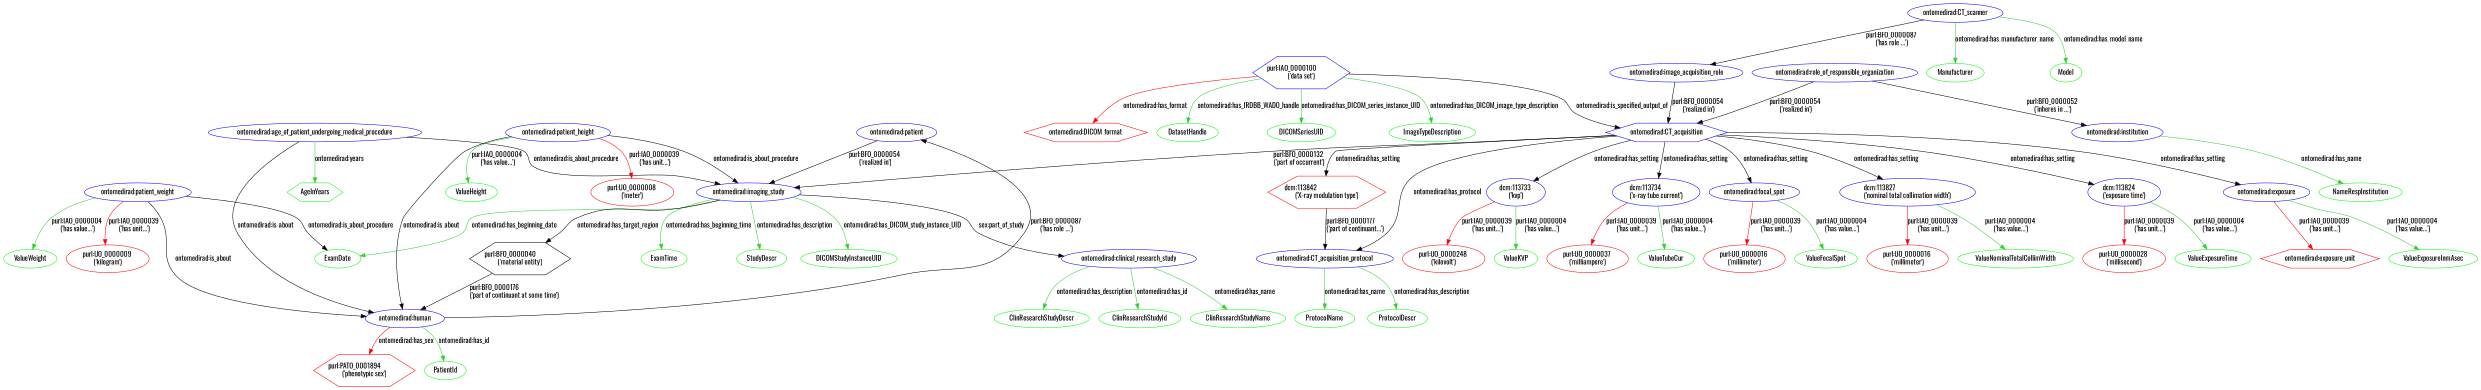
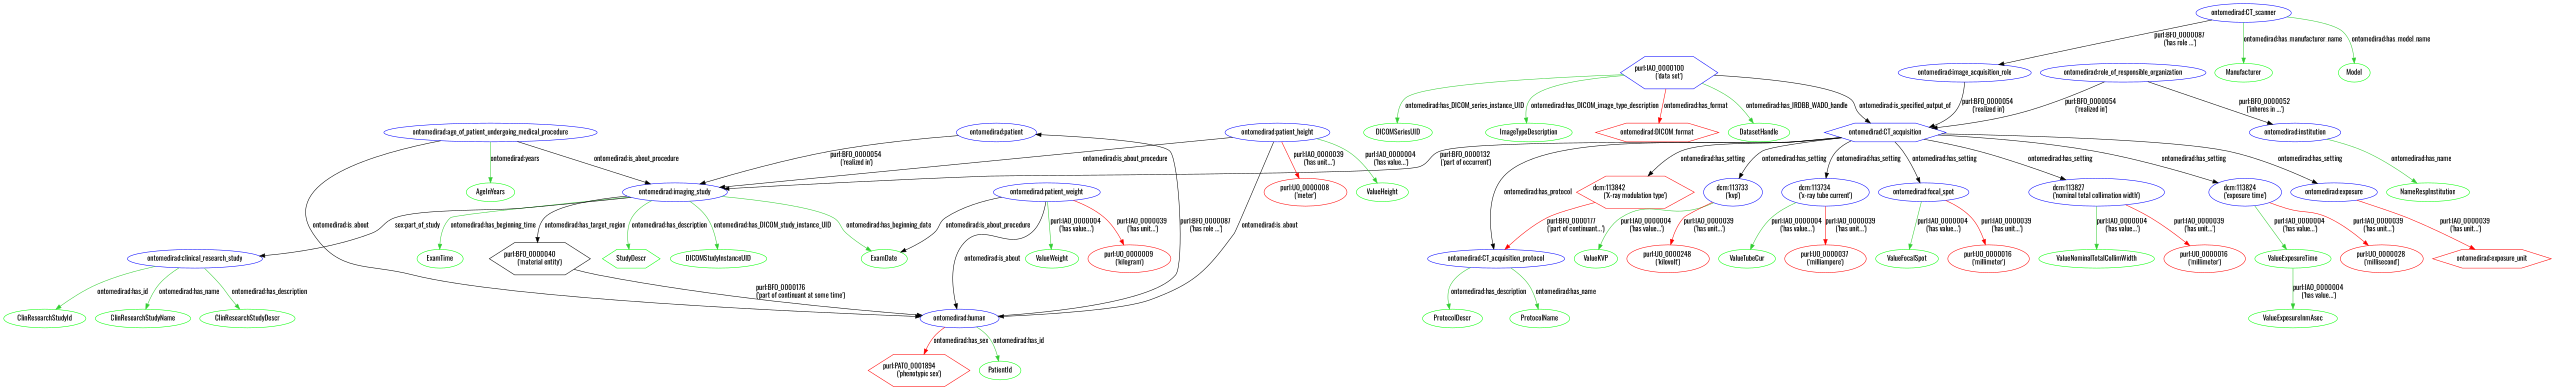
node "AgeInYears": shape hexagon -> ellipse
edge "ontomedirad:exposure" -> "ValueExposureInmAsec": now "ValueExposureTime" -> "ValueExposureInmAsec"
edge "dcm:113842 ('X-ray modulation type')" -> "ontomedirad:CT_acquisition_protocol": color black -> red
node "StudyDescr": shape ellipse -> hexagon
